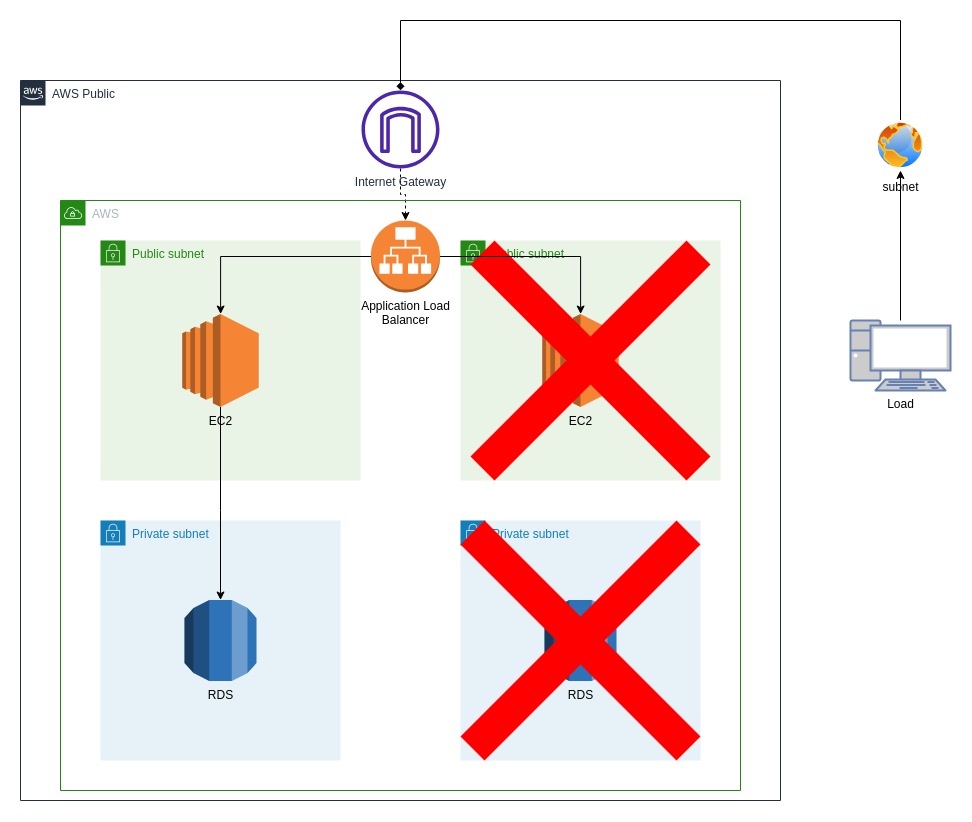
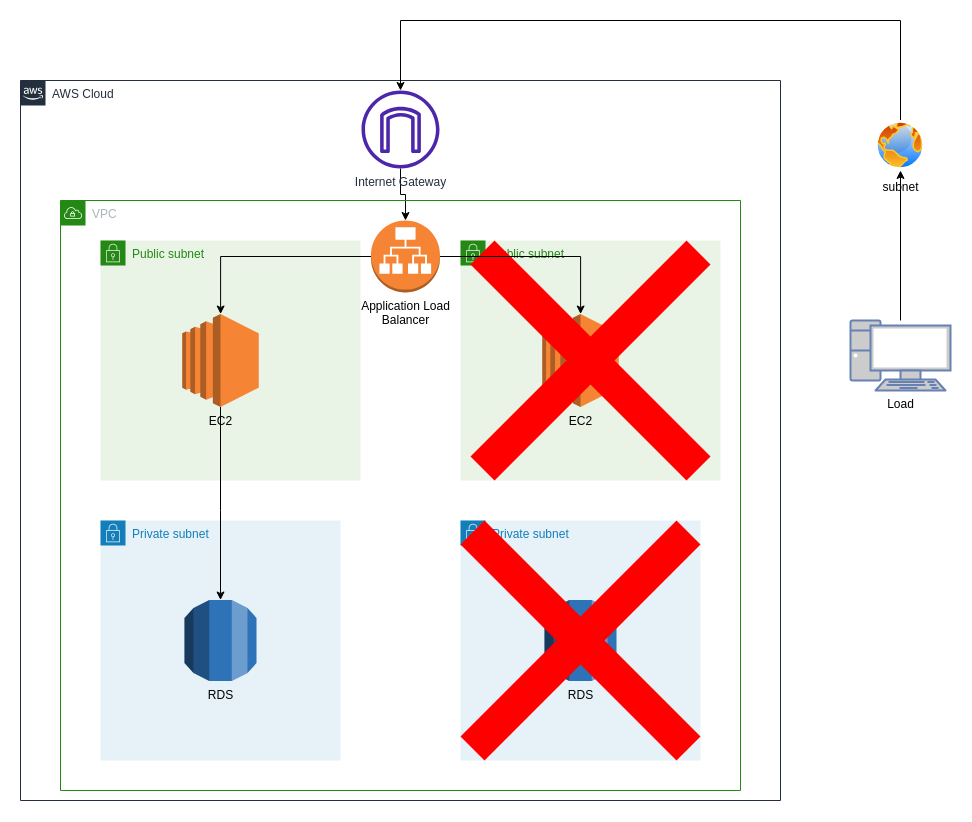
edge "subnet" -> "Internet Gateway": arrowhead diamond -> classic
node "AWS Public": label "AWS Public" -> "AWS Cloud"
edge "Internet Gateway" -> "Application Load Balancer": style dashed -> solid
node "AWS": label "AWS" -> "VPC"
